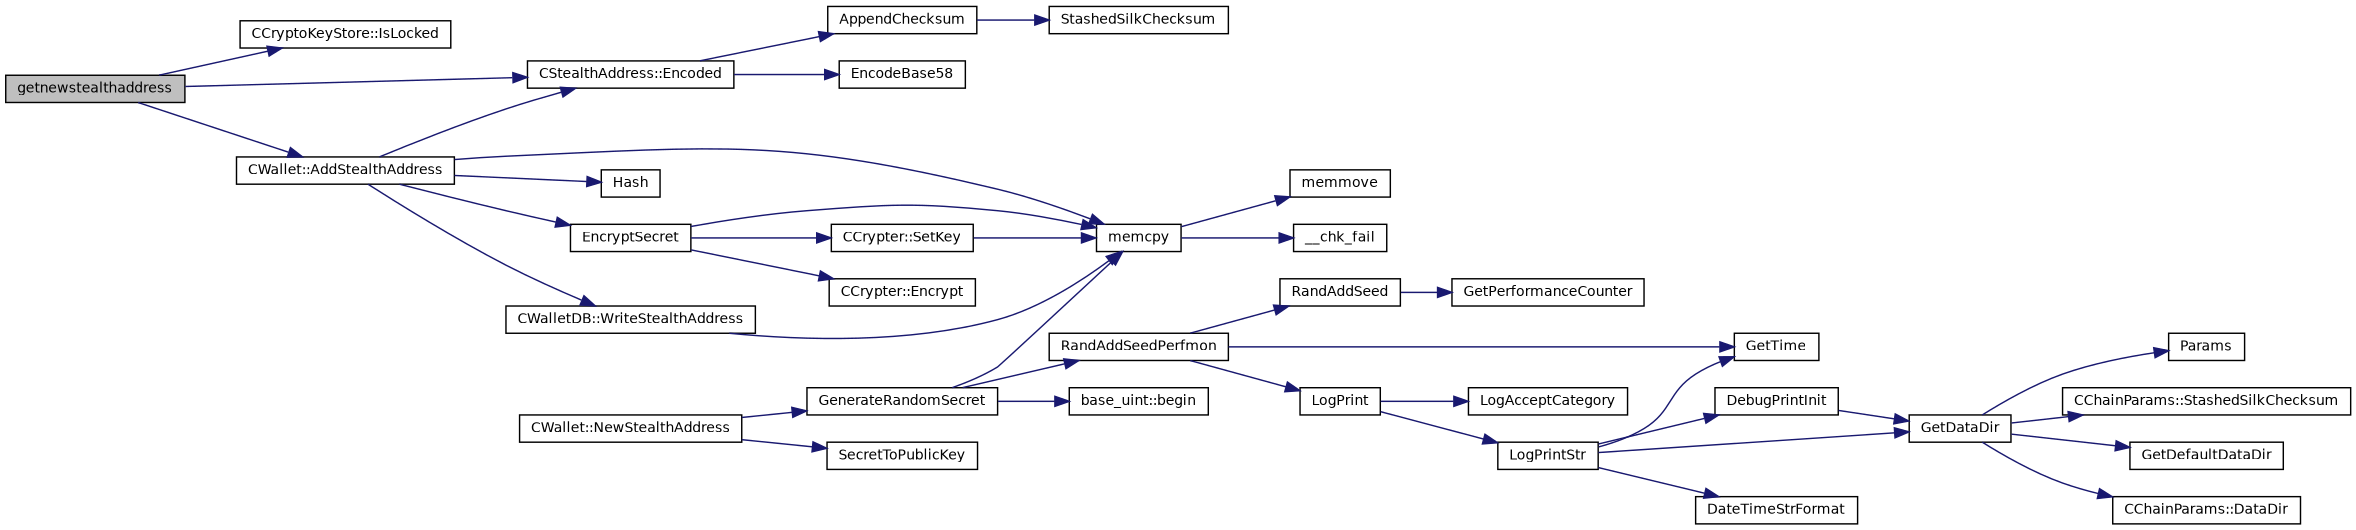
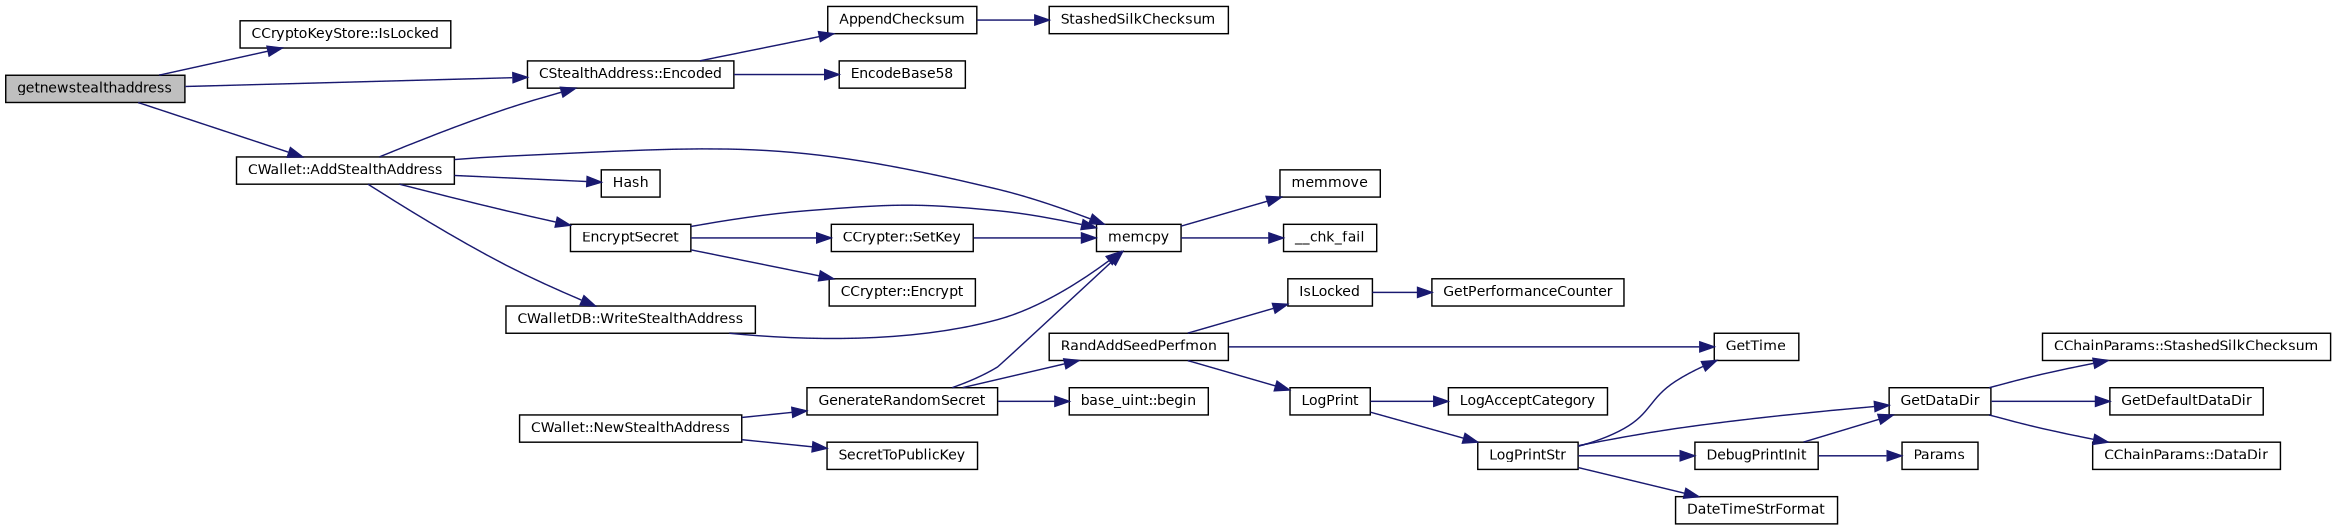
node "RandAddSeed": label "RandAddSeed" -> "IsLocked"
edge "GetDataDir" -> "Params": now "DebugPrintInit" -> "Params"
